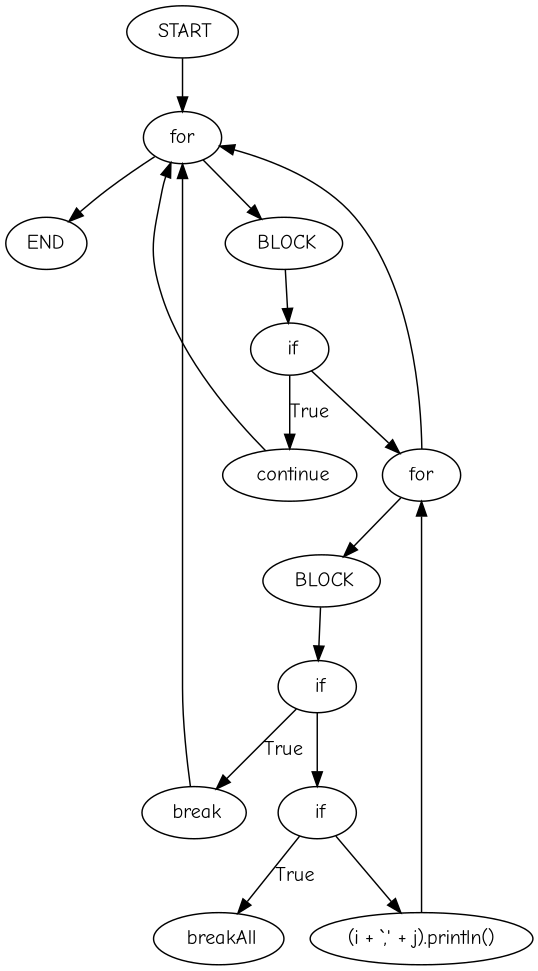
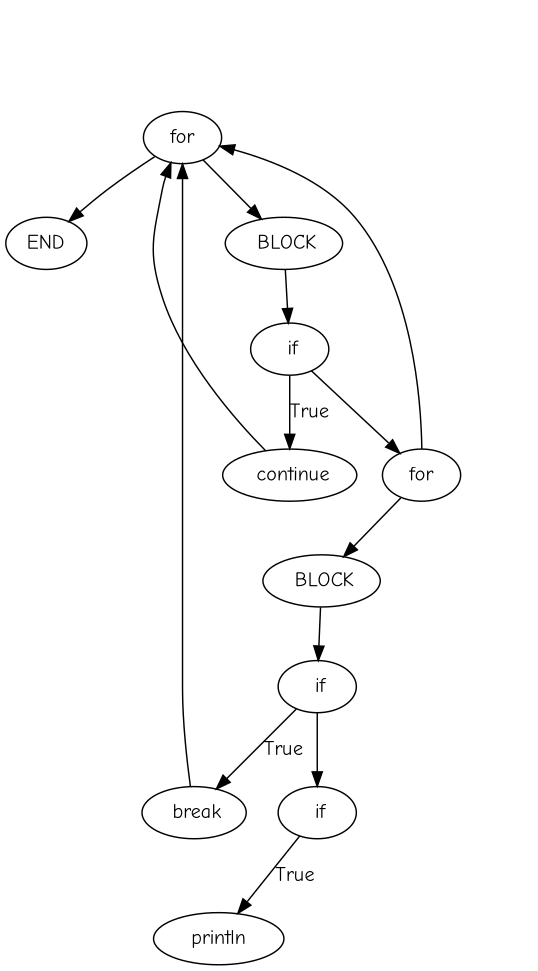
node "START": removed
node "breakAll": label "breakAll" -> "println"
node "(i + `,' + j).println()": removed
